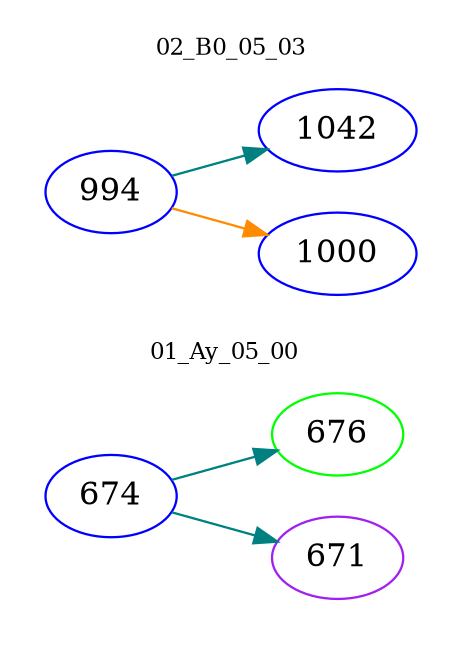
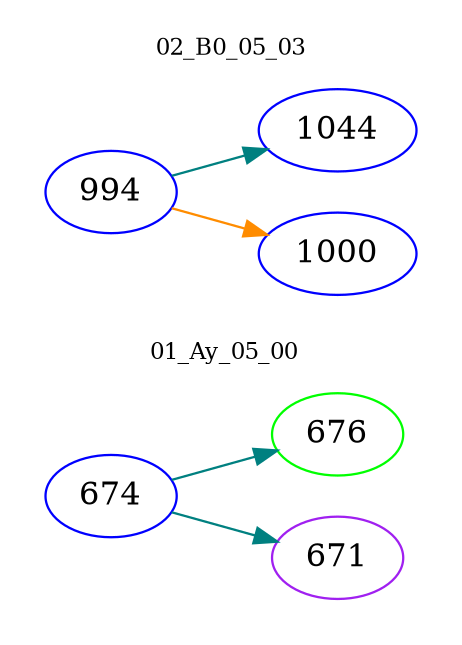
node "1042": label "1042" -> "1044"
